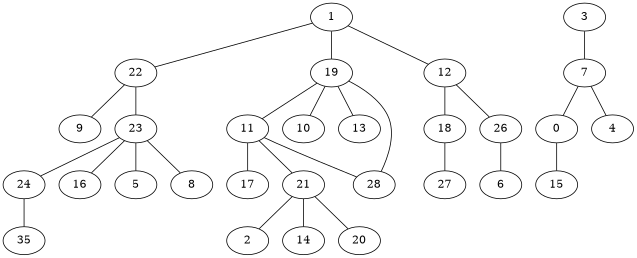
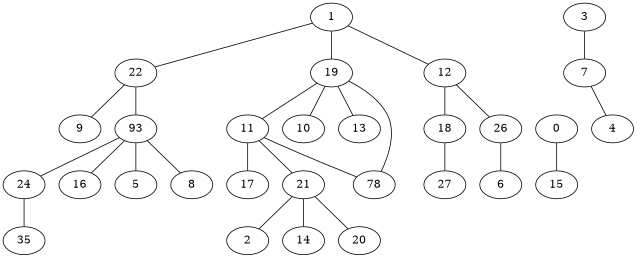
edge "7" -- "0": removed
node "23": label "23" -> "93"
node "28": label "28" -> "78"
